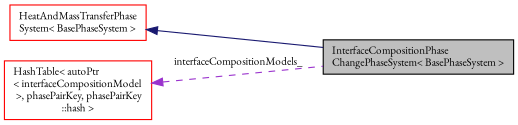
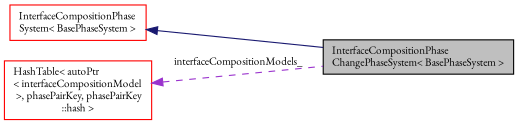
node "HeatAndMassTransferPhase System< BasePhaseSystem >": label "HeatAndMassTransferPhase System< BasePhaseSystem >" -> "InterfaceCompositionPhase System< BasePhaseSystem >"
